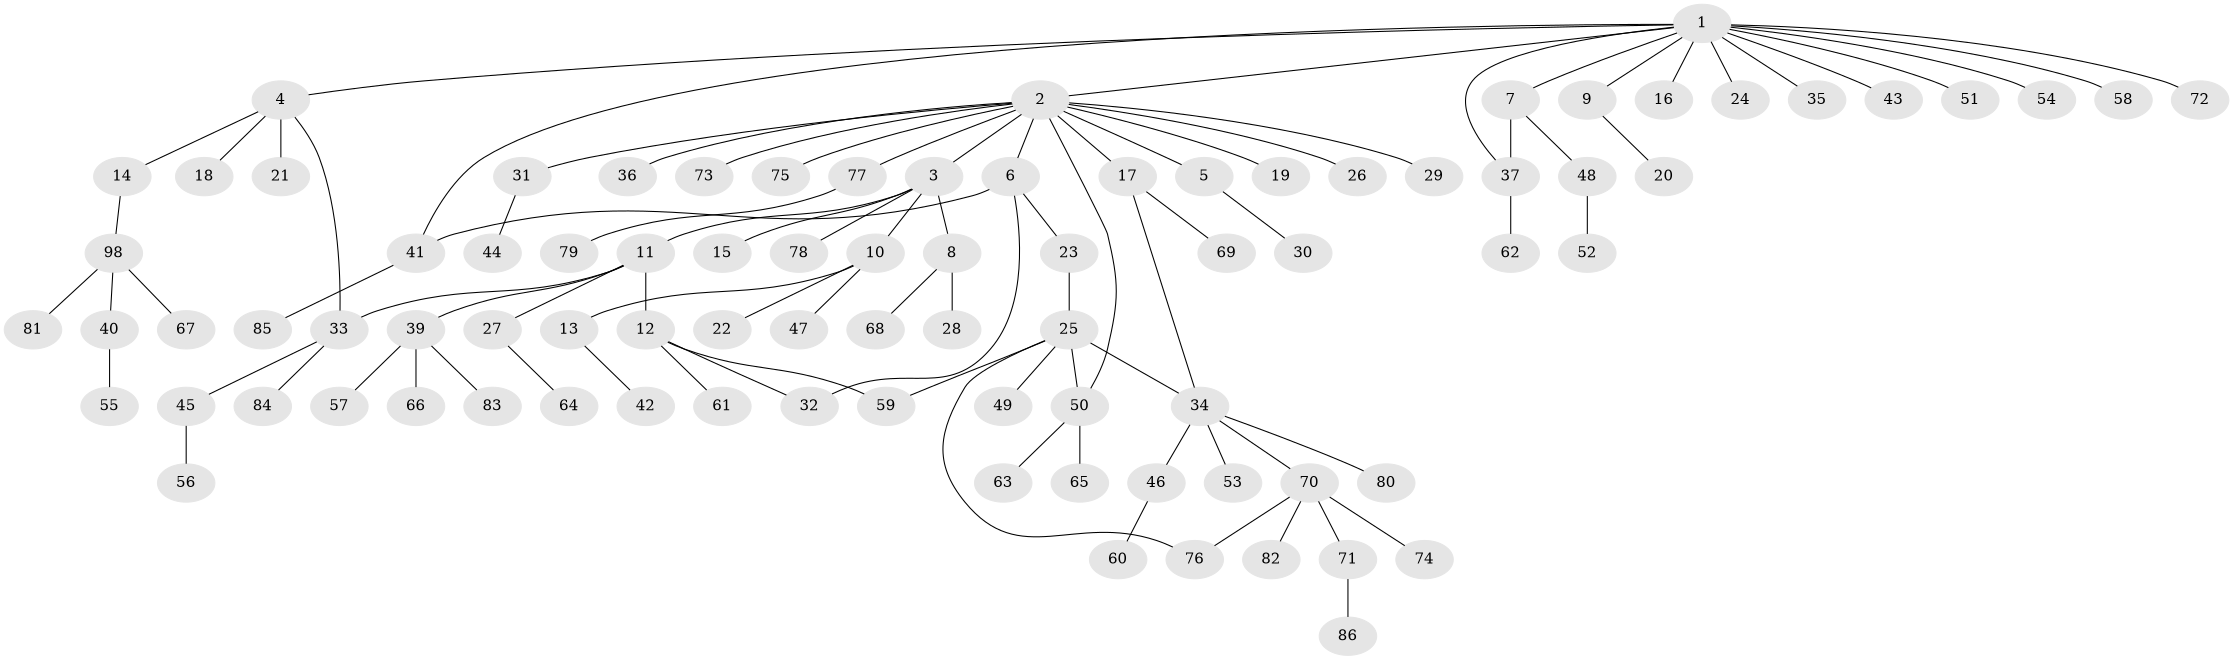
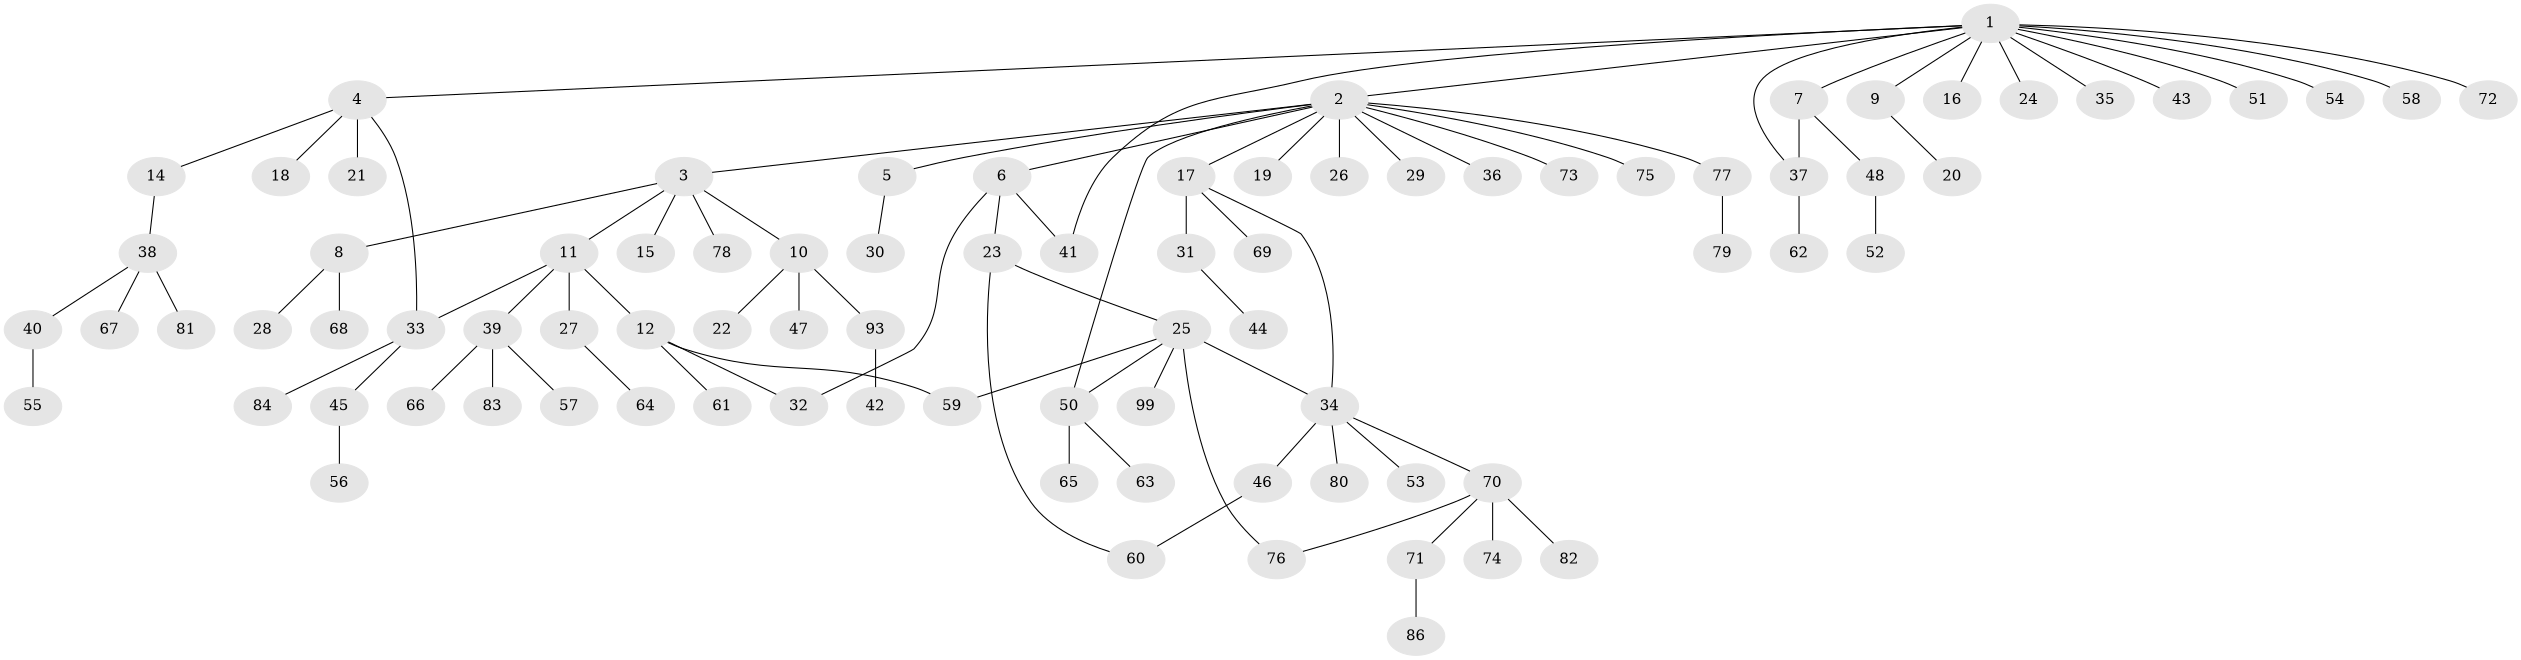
edge "2" -- "31": now "17" -- "31"
node "98": label "98" -> "38"
node "85": removed
node "13": label "13" -> "93"
node "49": label "49" -> "99"
edge "23" -- "60": added
